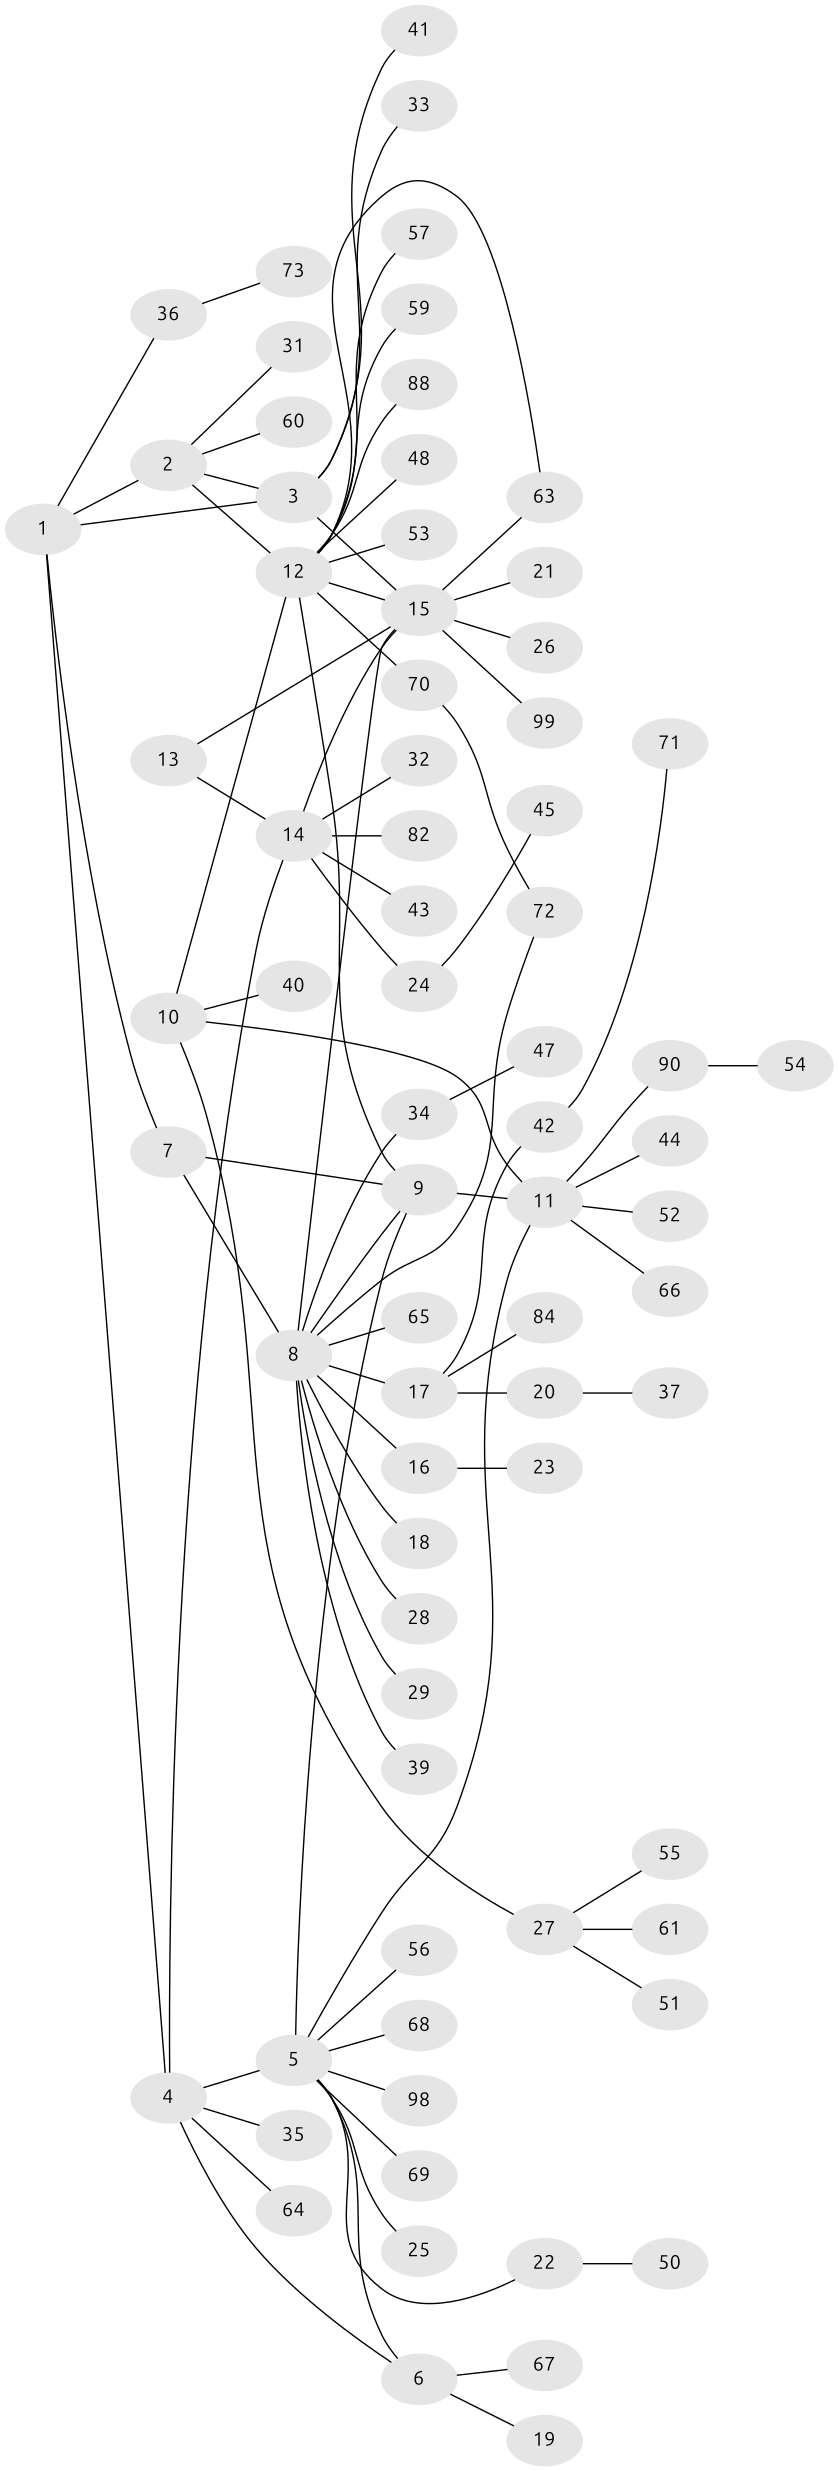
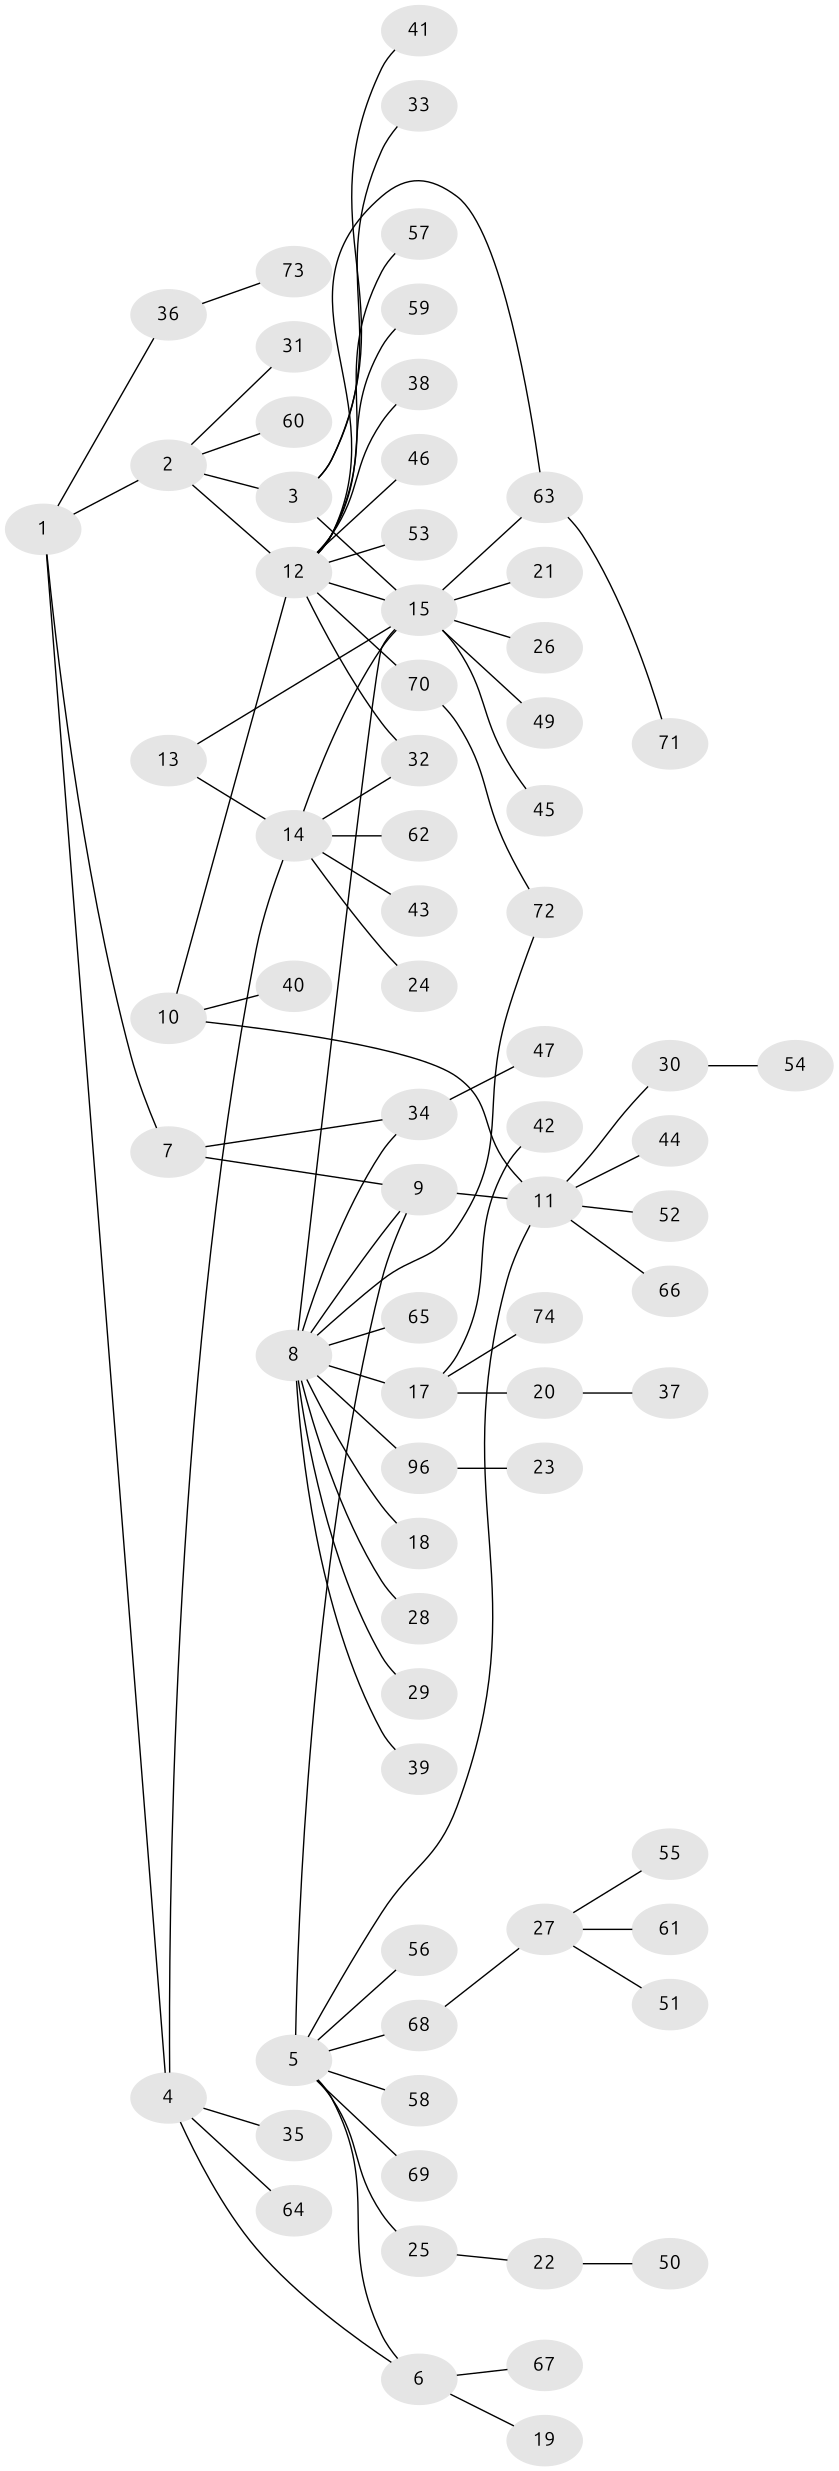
node "88": label "88" -> "38"
node "48": label "48" -> "46"
edge "3" -- "1": removed
node "99": label "99" -> "49"
node "82": label "82" -> "62"
edge "12" -- "9": now "12" -- "32"
edge "45" -- "24": now "45" -- "15"
edge "71" -- "42": now "71" -- "63"
node "90": label "90" -> "30"
edge "7" -- "8": now "7" -- "34"
node "84": label "84" -> "74"
node "16": label "16" -> "96"
edge "10" -- "27": now "68" -- "27"
edge "5" -- "4": removed
node "98": label "98" -> "58"
edge "5" -- "22": now "25" -- "22"
